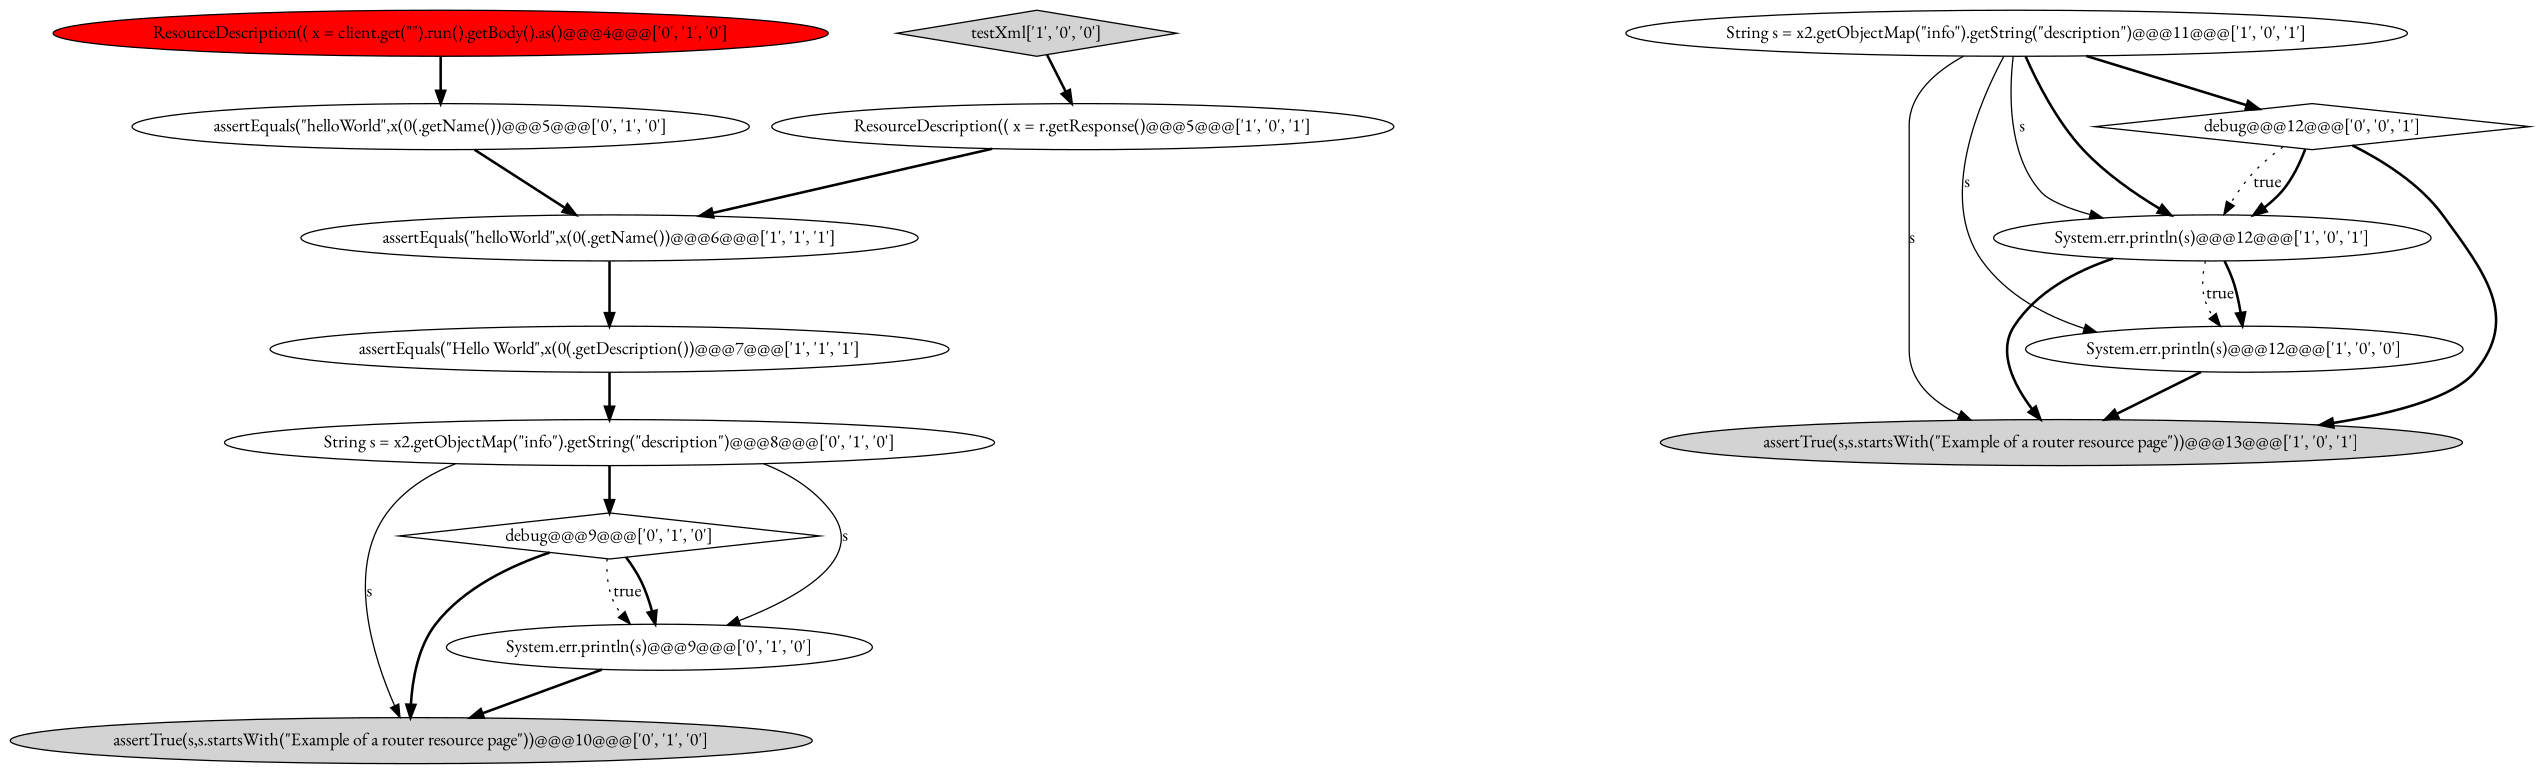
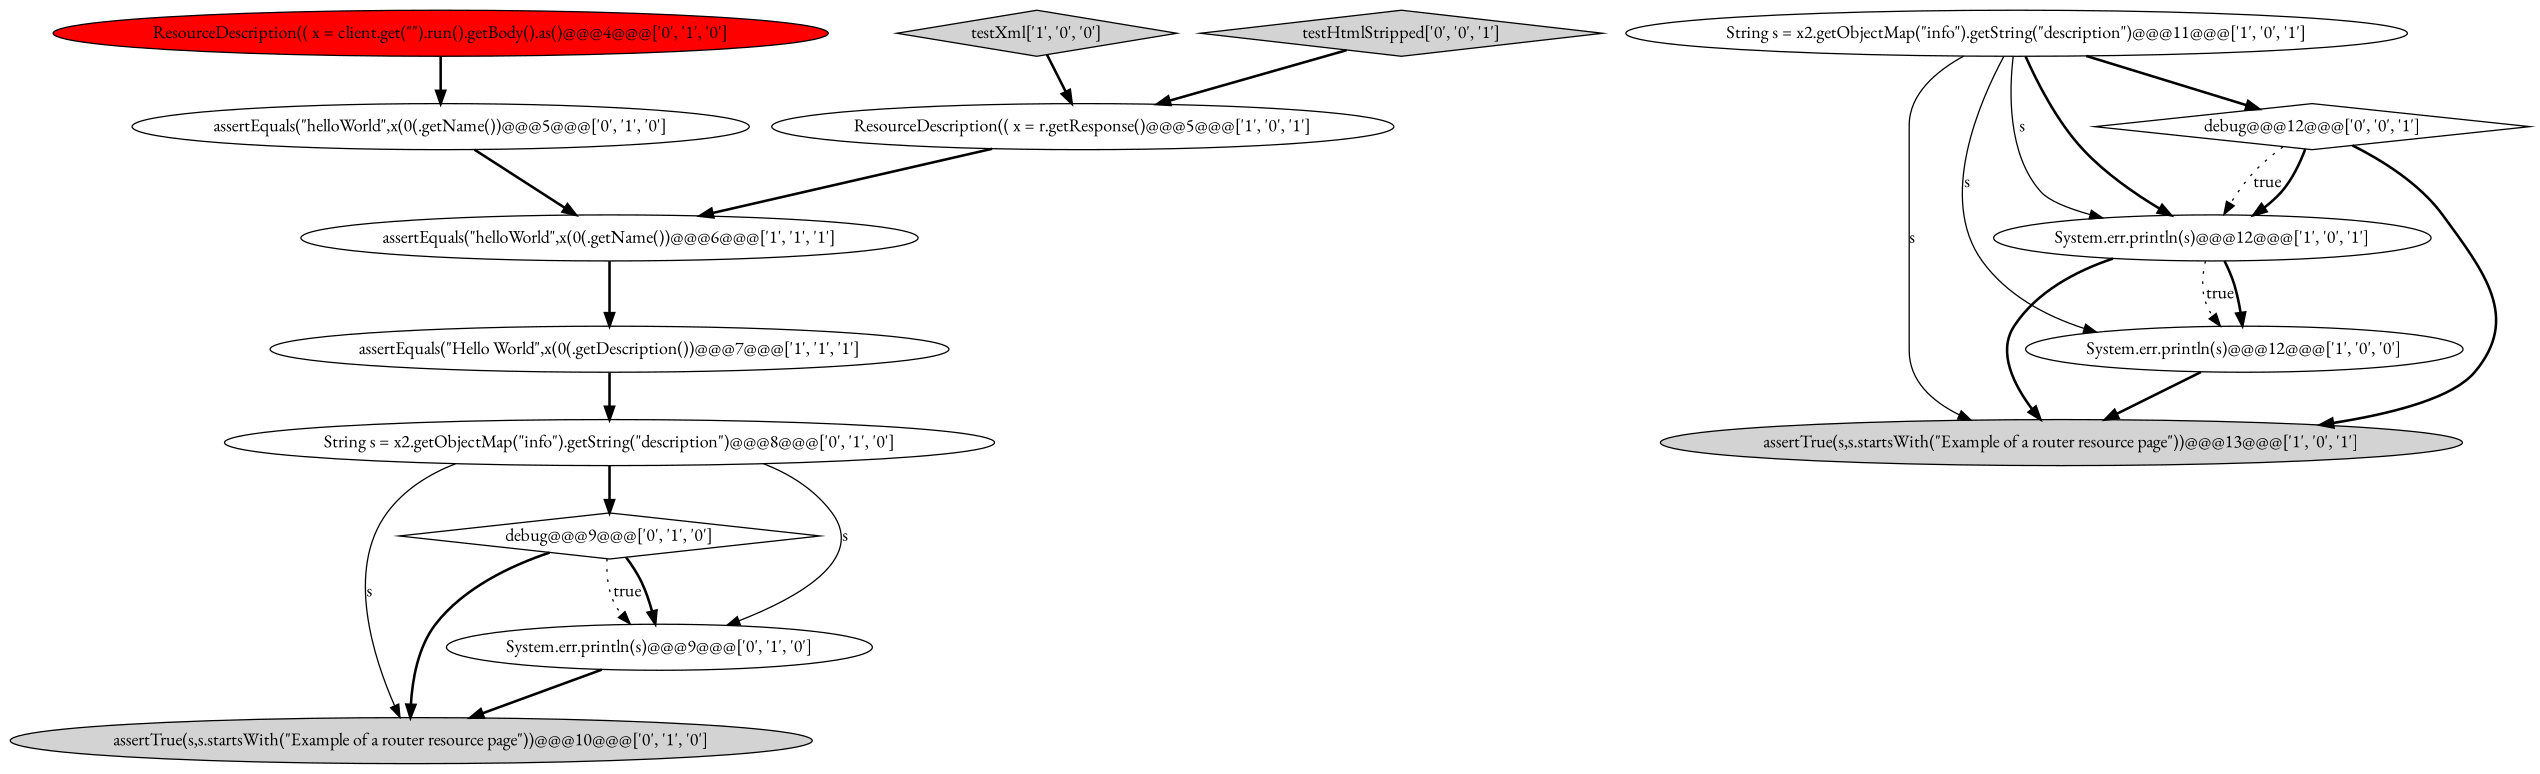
node "testHtmlStripped['0', '0', '1']": added
